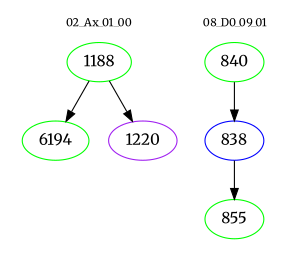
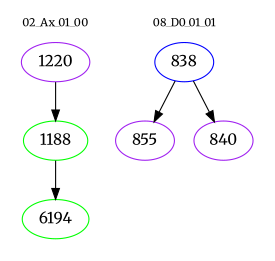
cluster "08_D0_09_01": label "08_D0_09_01" -> "08_D0_01_01"
node "840": color green -> purple
edge "1188" -> "1220": reversed
edge "840" -> "838": reversed
node "855": color green -> purple
